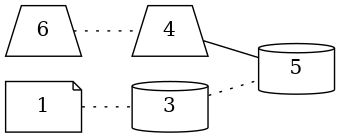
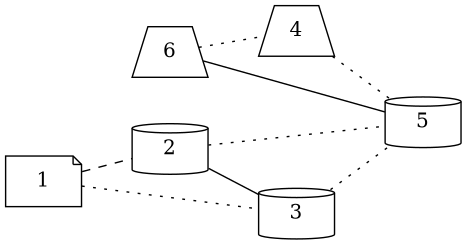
edge "4" -- "5": style solid -> dotted
edge "6" -- "5": added
node "2": added
